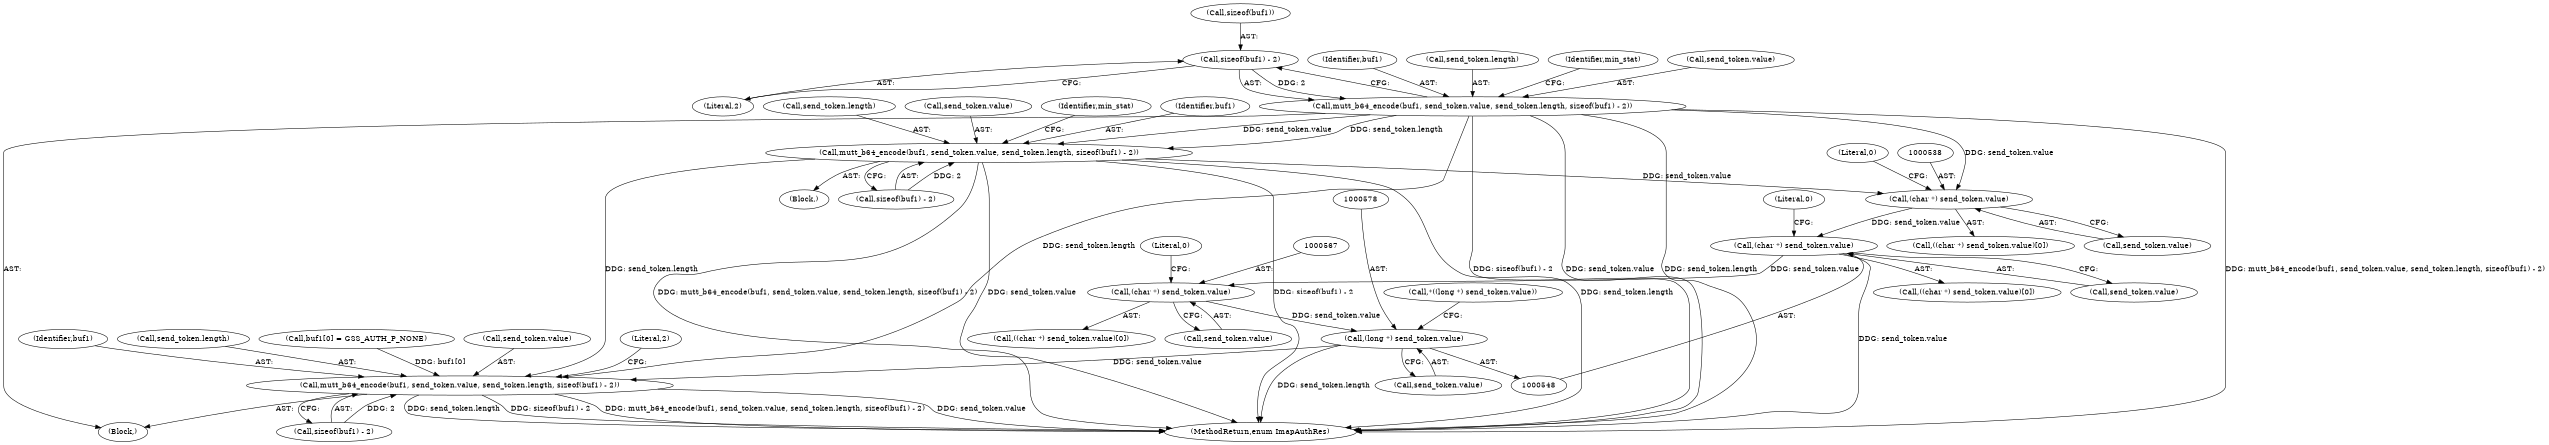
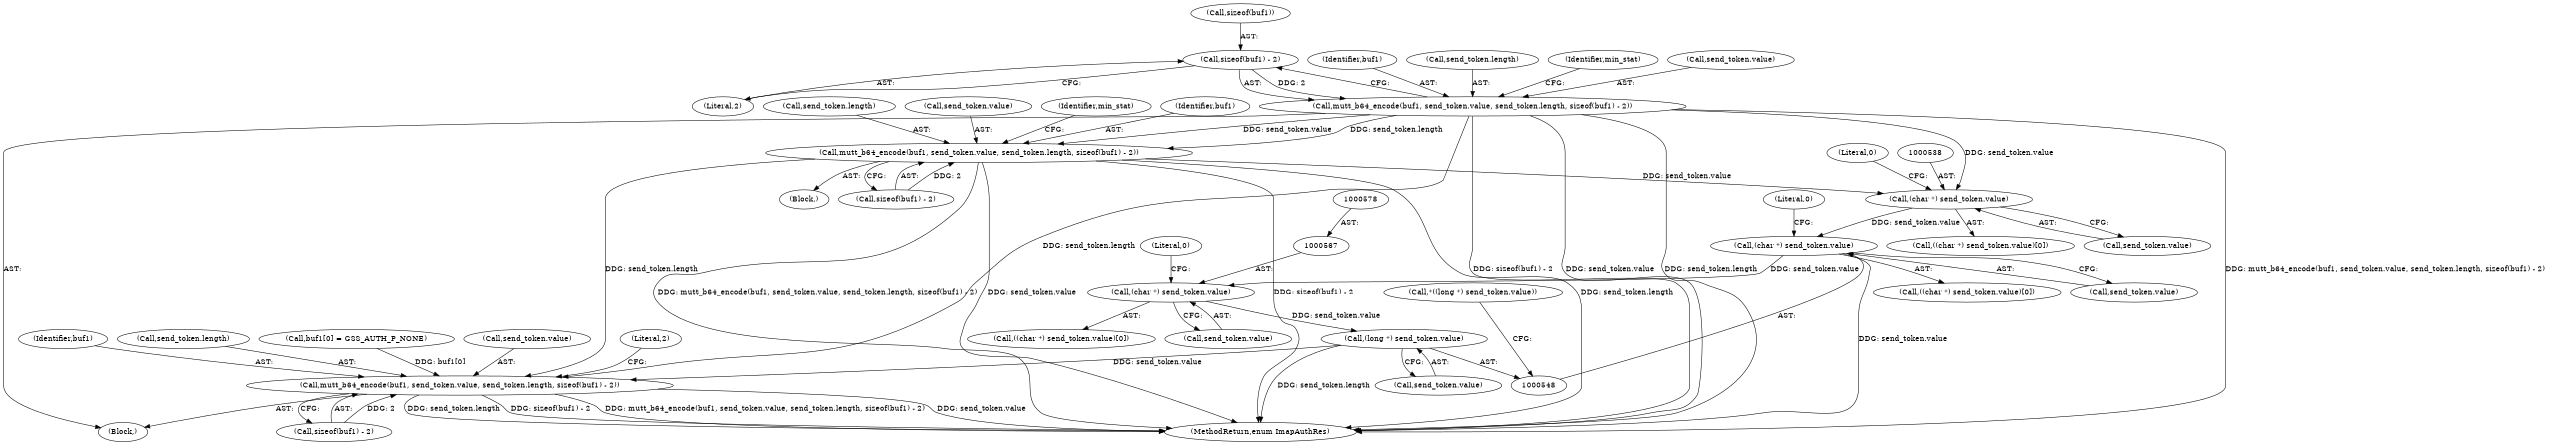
edge "1000578" -> "(Call,(long *) send_token.value)": now "1000578" -> "1000567"
edge "(Call,*((long *) send_token.value))" -> "(Call,(long *) send_token.value)": now "(Call,*((long *) send_token.value))" -> "1000548"
